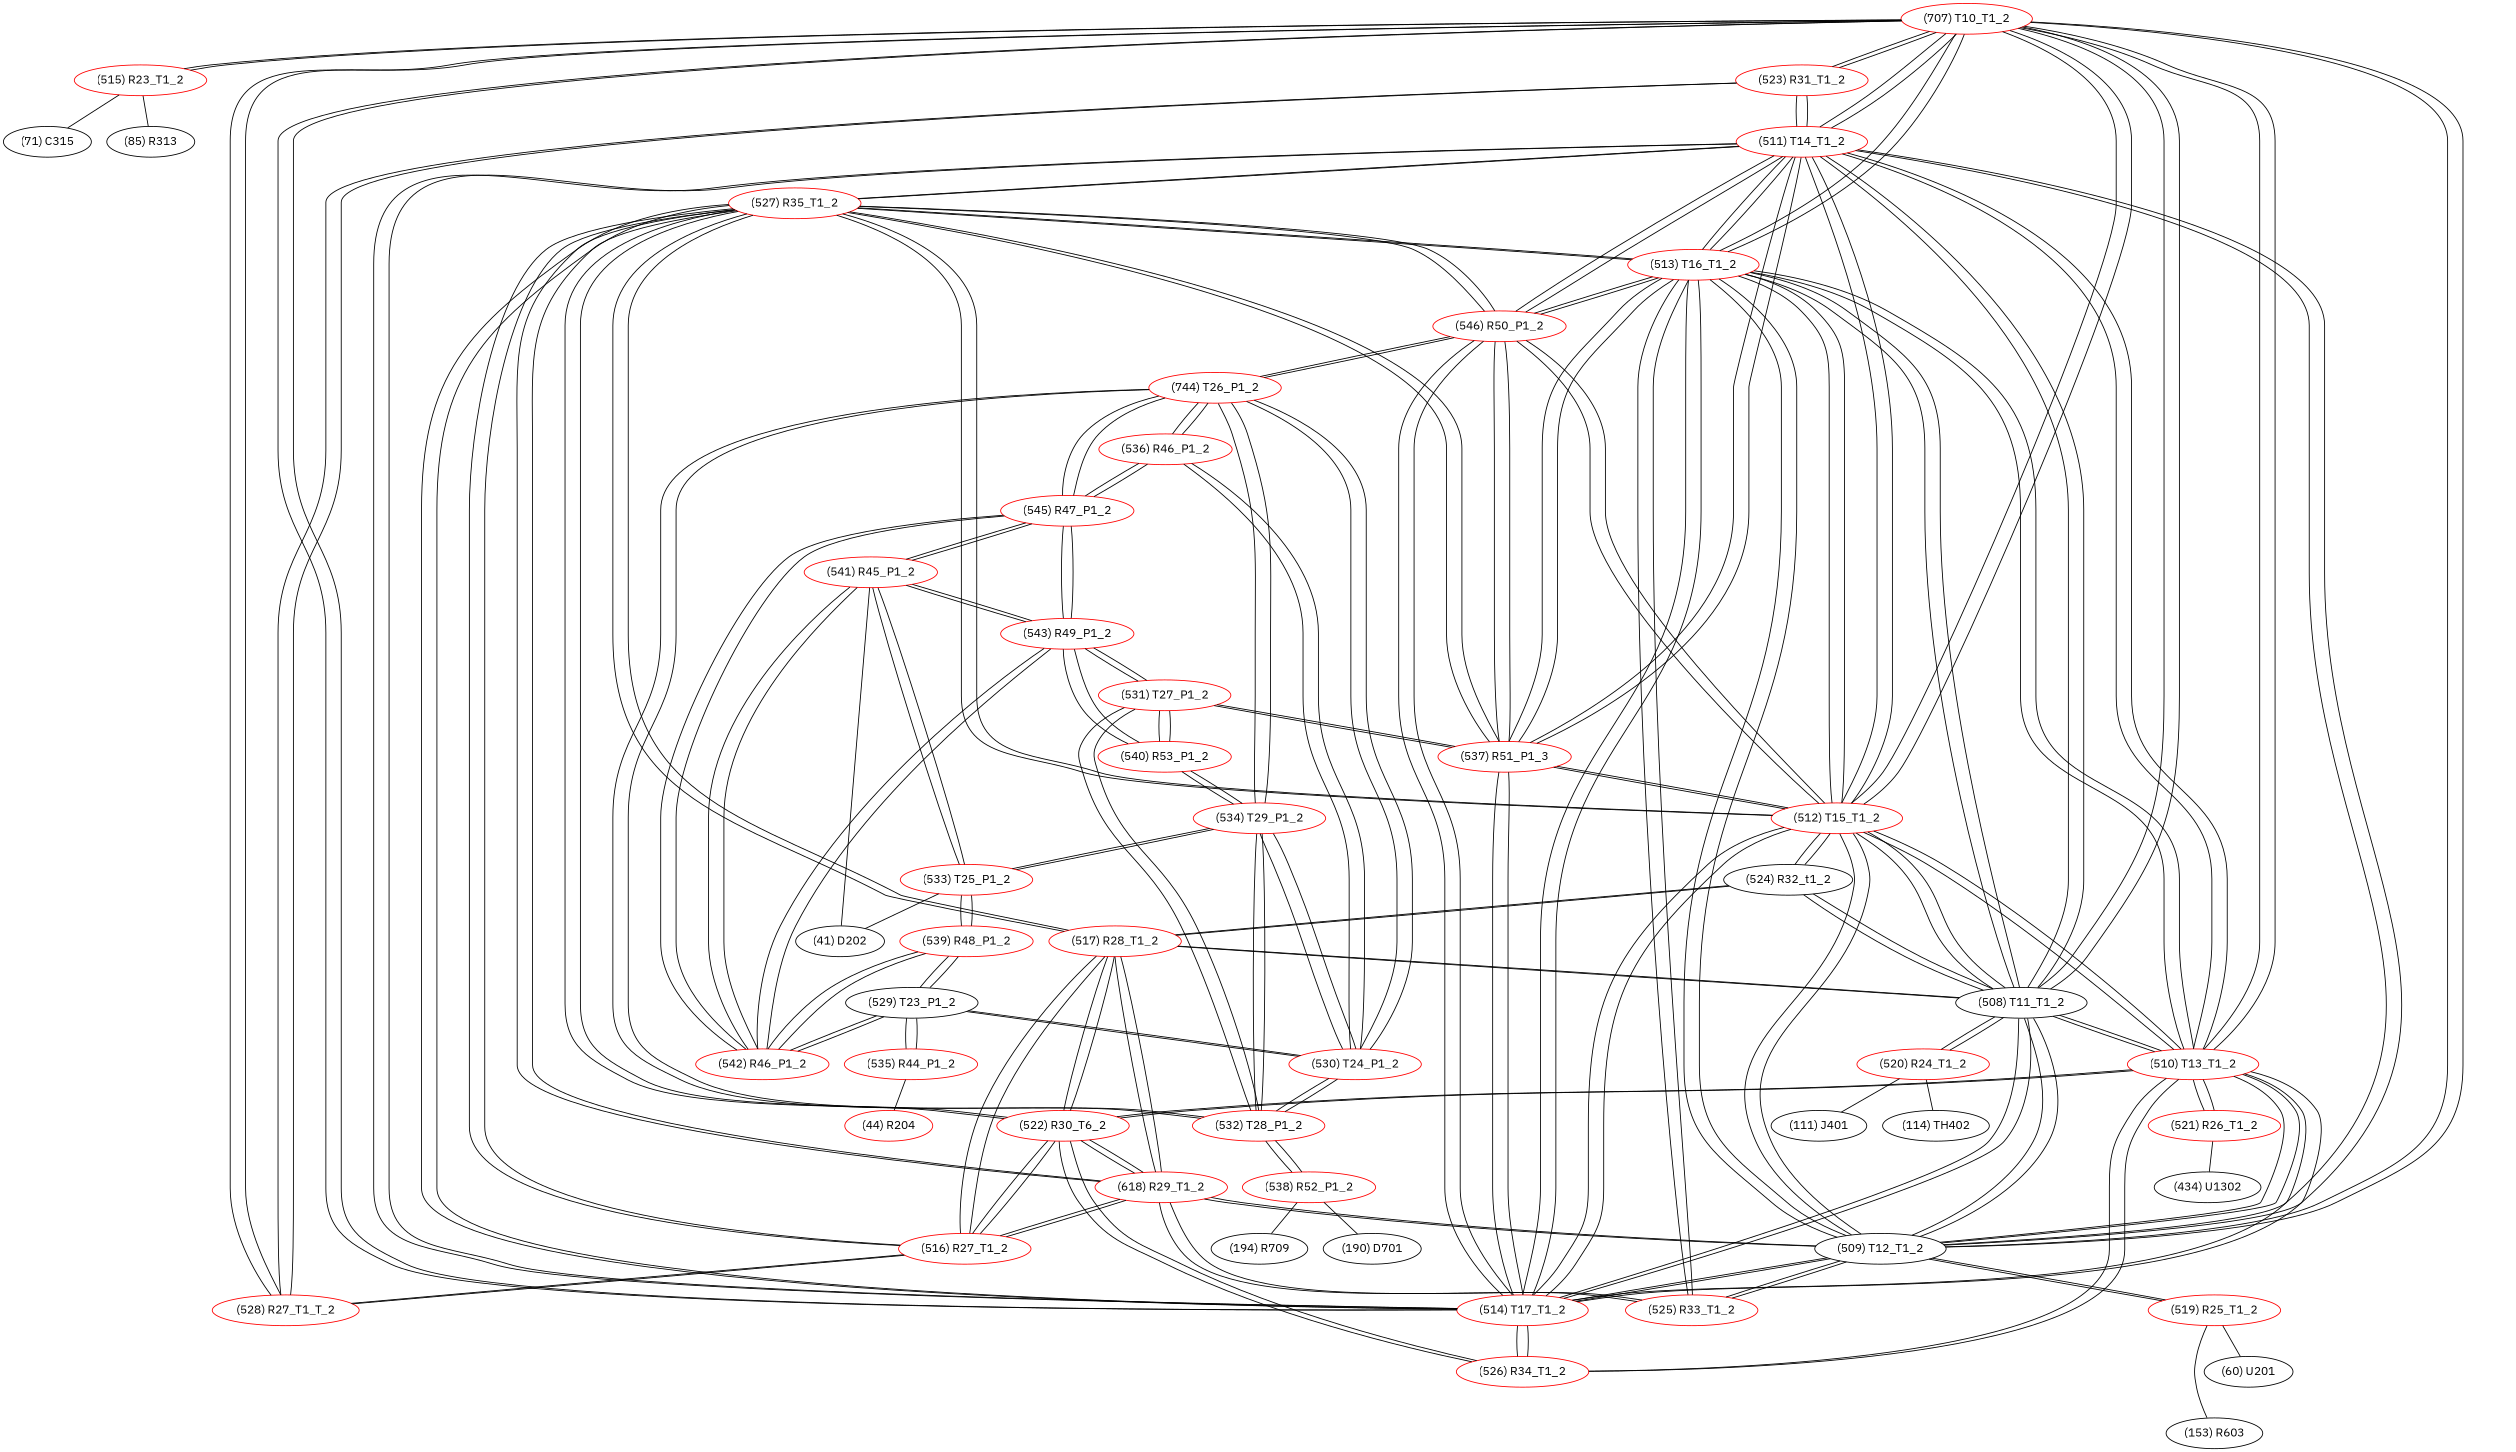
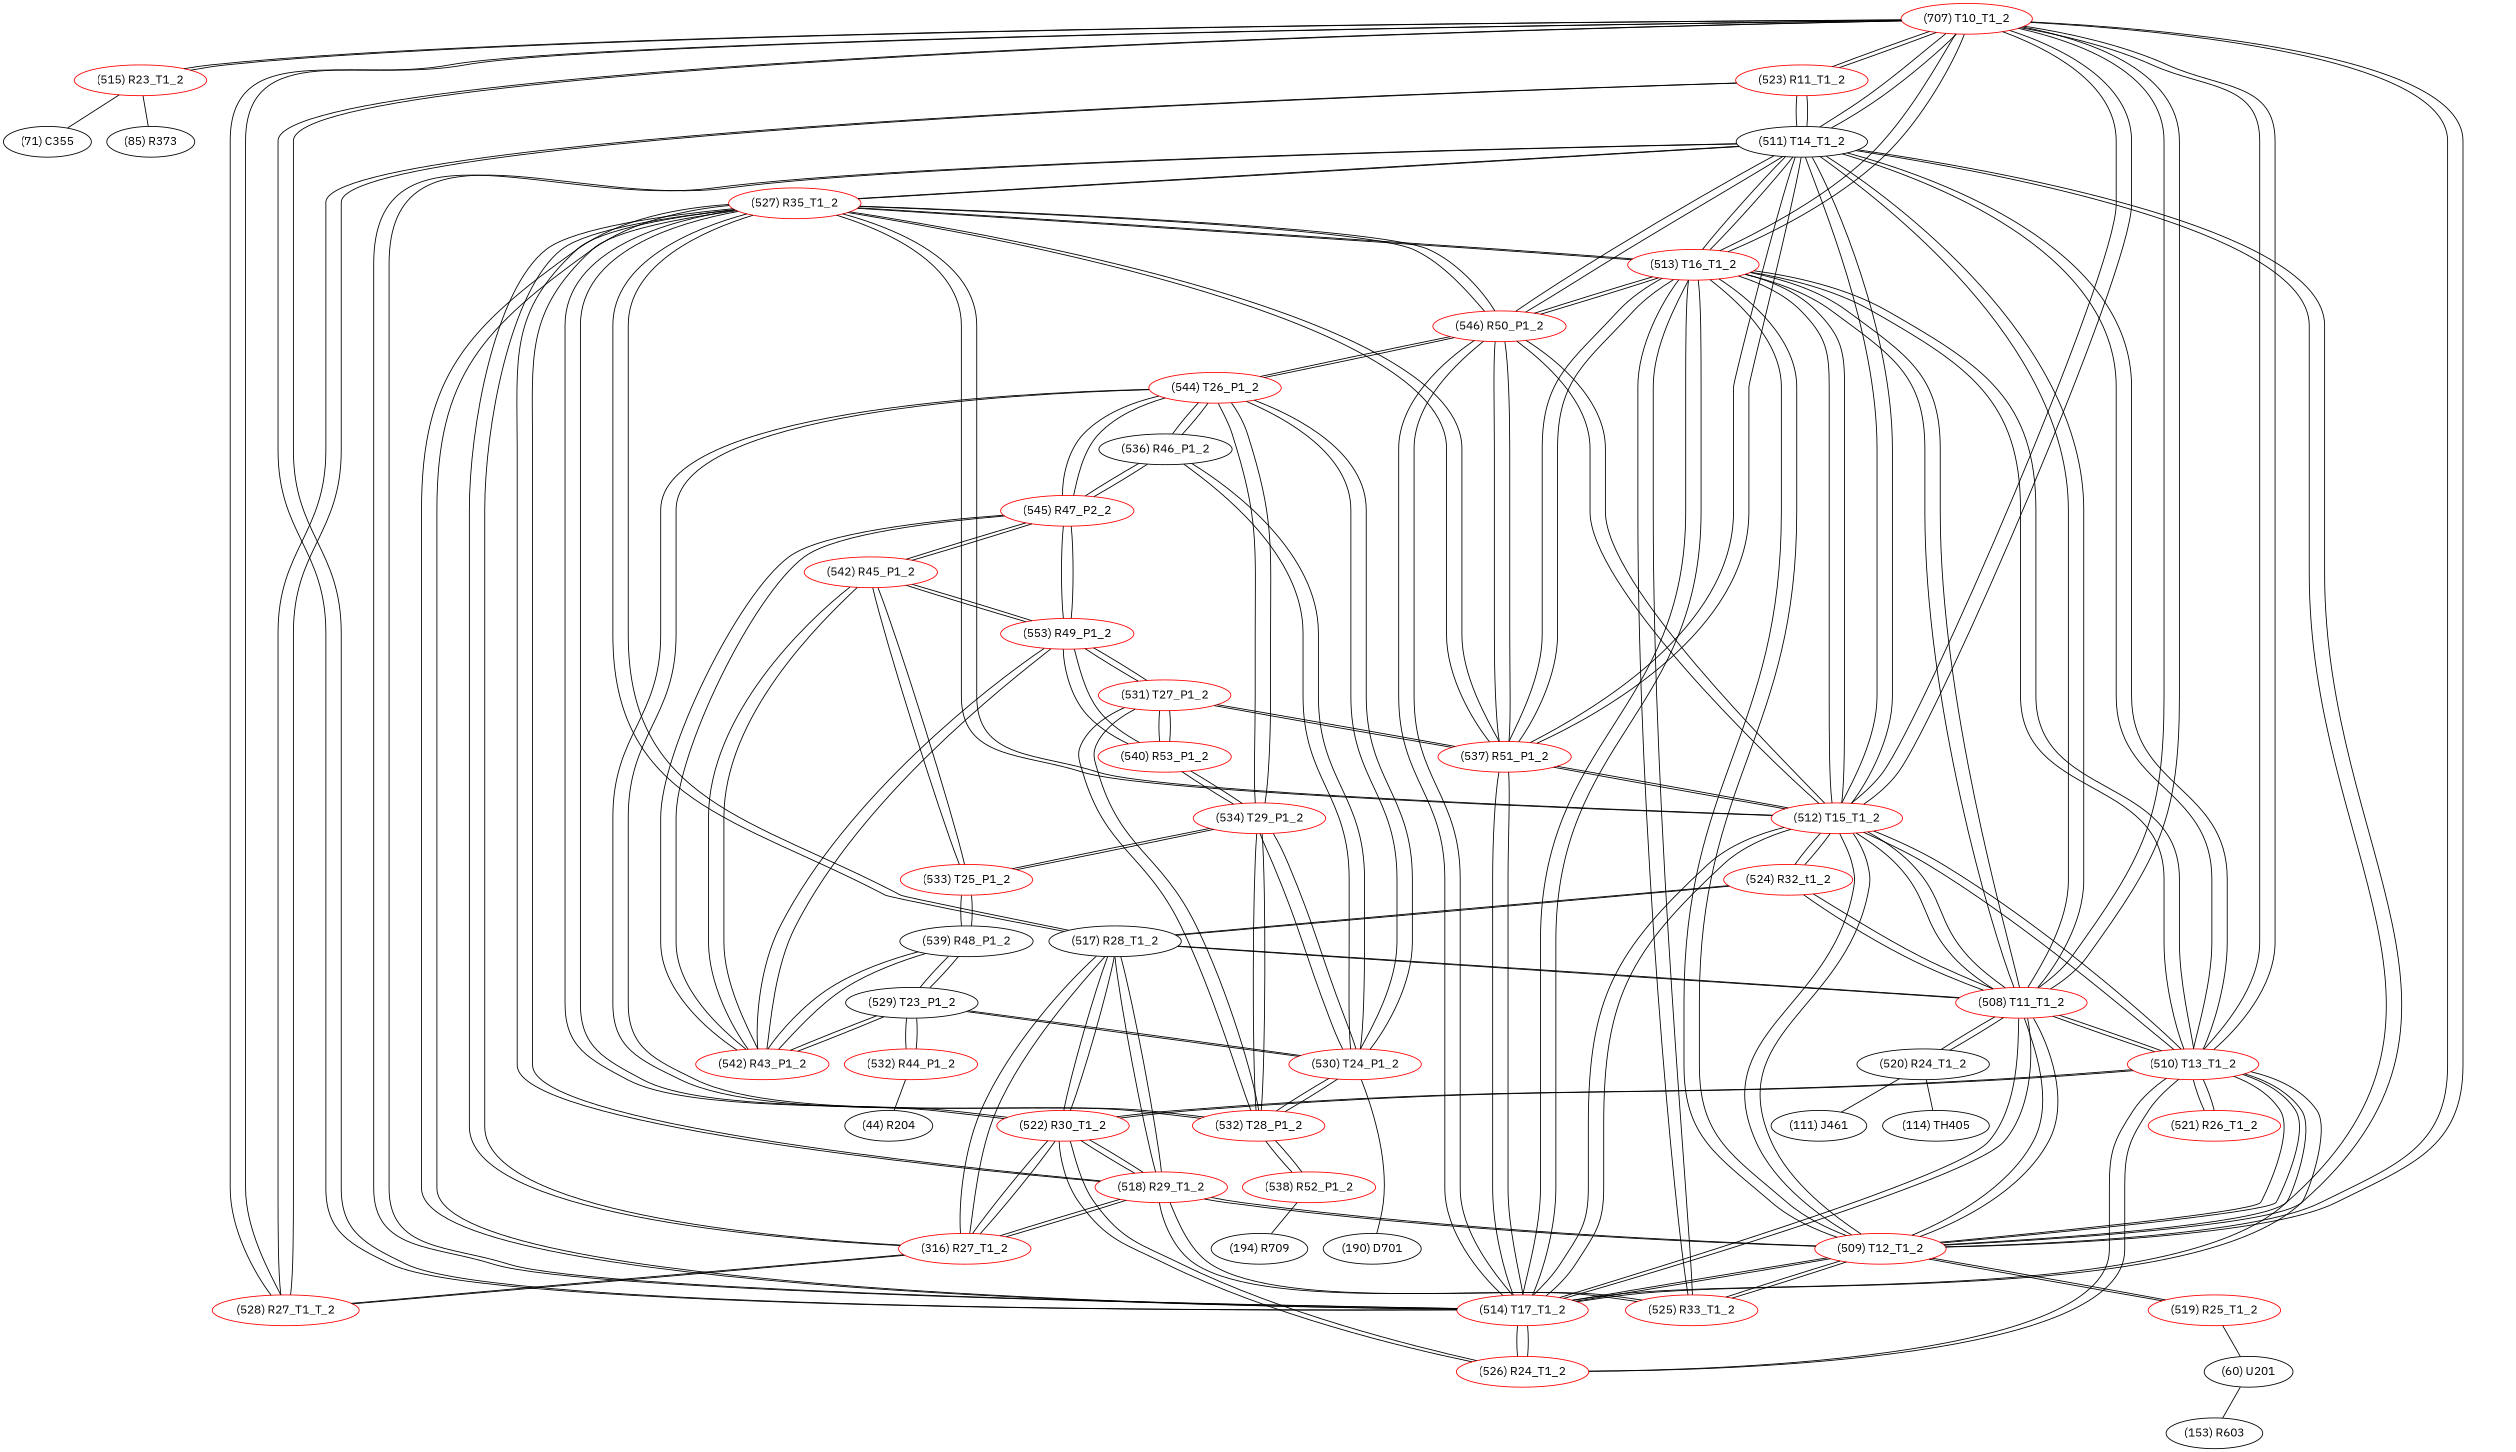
node "(523) R31_T1_2": label "(523) R31_T1_2" -> "(523) R11_T1_2"
node "(71) C315": label "(71) C315" -> "(71) C355"
node "(85) R313": label "(85) R313" -> "(85) R373"
node "(511) T14_T1_2": color red -> black
node "(744) T26_P1_2": label "(744) T26_P1_2" -> "(544) T26_P1_2"
node "(536) R46_P1_2": color red -> black
node "(545) R47_P1_2": label "(545) R47_P1_2" -> "(545) R47_P2_2"
node "(541) R45_P1_2": label "(541) R45_P1_2" -> "(542) R45_P1_2"
node "(543) R49_P1_2": label "(543) R49_P1_2" -> "(553) R49_P1_2"
node "(537) R51_P1_3": label "(537) R51_P1_3" -> "(537) R51_P1_2"
node "(524) R32_t1_2": color black -> red
node "(41) D202": removed
node "(539) R48_P1_2": color red -> black
node "(517) R28_T1_2": color red -> black
node "(508) T11_T1_2": color black -> red
node "(542) R46_P1_2": label "(542) R46_P1_2" -> "(542) R43_P1_2"
node "(535) R44_P1_2": label "(535) R44_P1_2" -> "(532) R44_P1_2"
node "(520) R24_T1_2": color red -> black
node "(44) R204": color red -> black
node "(522) R30_T6_2": label "(522) R30_T6_2" -> "(522) R30_T1_2"
node "(111) J401": label "(111) J401" -> "(111) J461"
node "(114) TH402": label "(114) TH402" -> "(114) TH405"
node "(618) R29_T1_2": label "(618) R29_T1_2" -> "(518) R29_T1_2"
node "(434) U1302": removed
edge "(538) R52_P1_2" -- "(190) D701": now "(530) T24_P1_2" -- "(190) D701"
node "(516) R27_T1_2": label "(516) R27_T1_2" -> "(316) R27_T1_2"
node "(509) T12_T1_2": color black -> red
node "(526) R34_T1_2": label "(526) R34_T1_2" -> "(526) R24_T1_2"
edge "(519) R25_T1_2" -- "(153) R603": now "(60) U201" -- "(153) R603"
